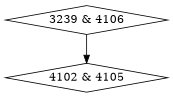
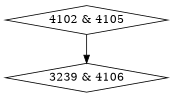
edge "3239 & 4106" -> "4102 & 4105": reversed
